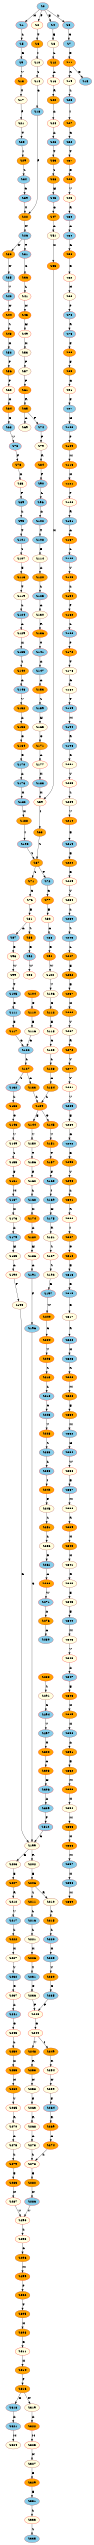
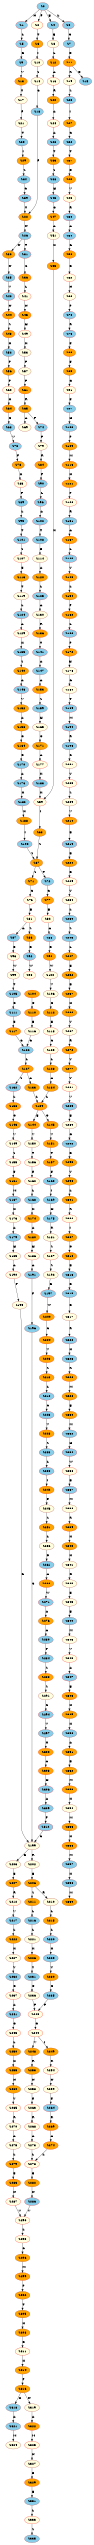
node "S38": fillcolor orange -> skyblue
edge "S172" -> "S178": label "T" -> "H"
node "S284": added
